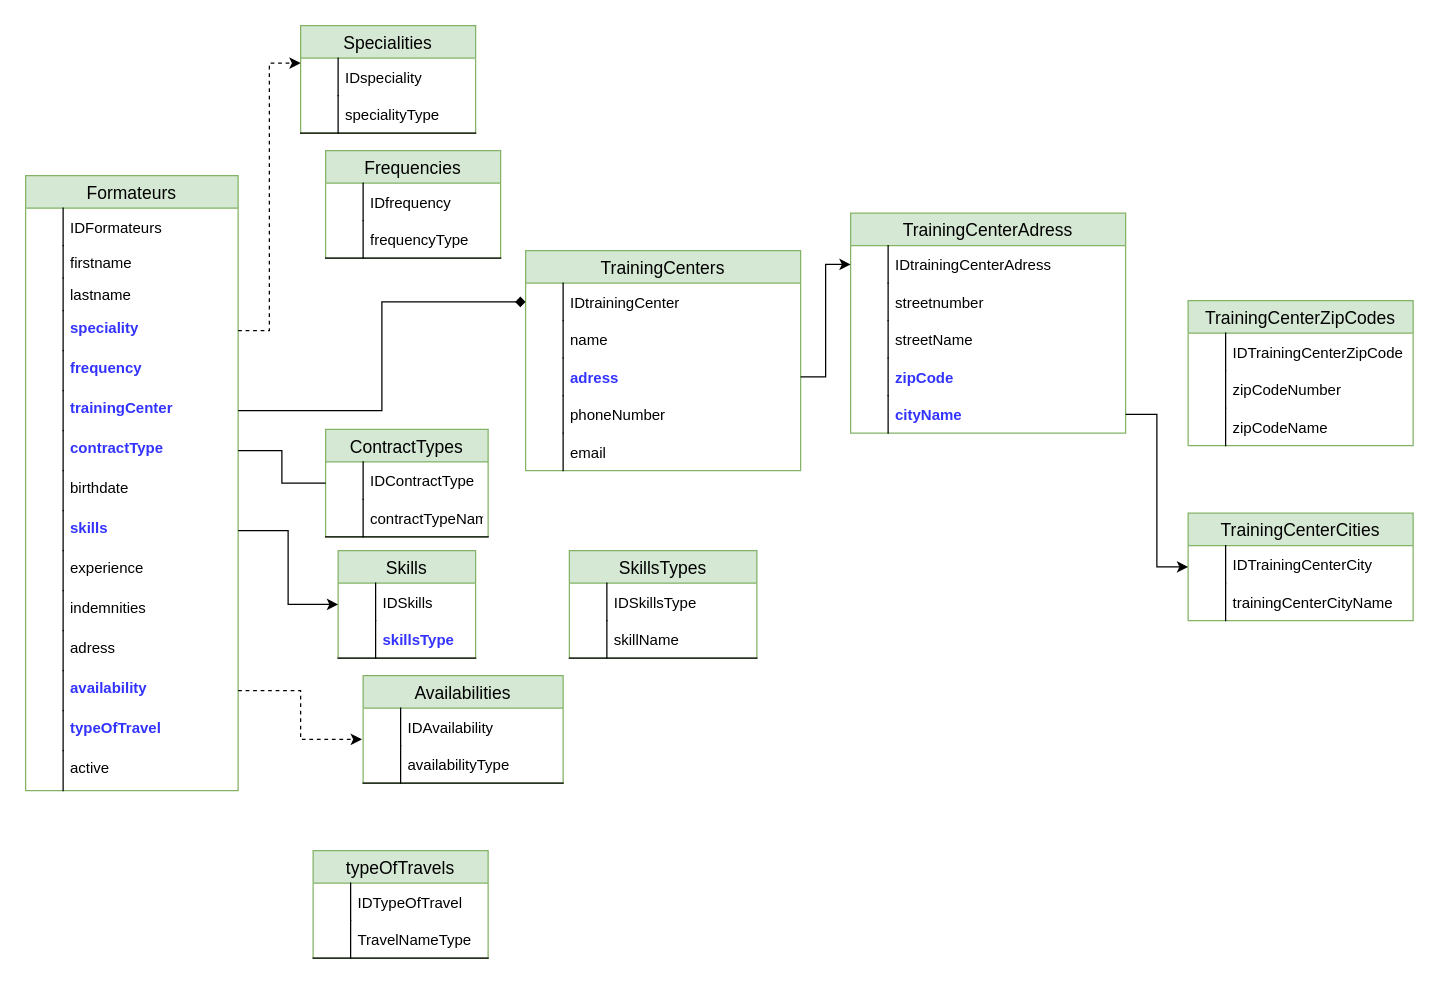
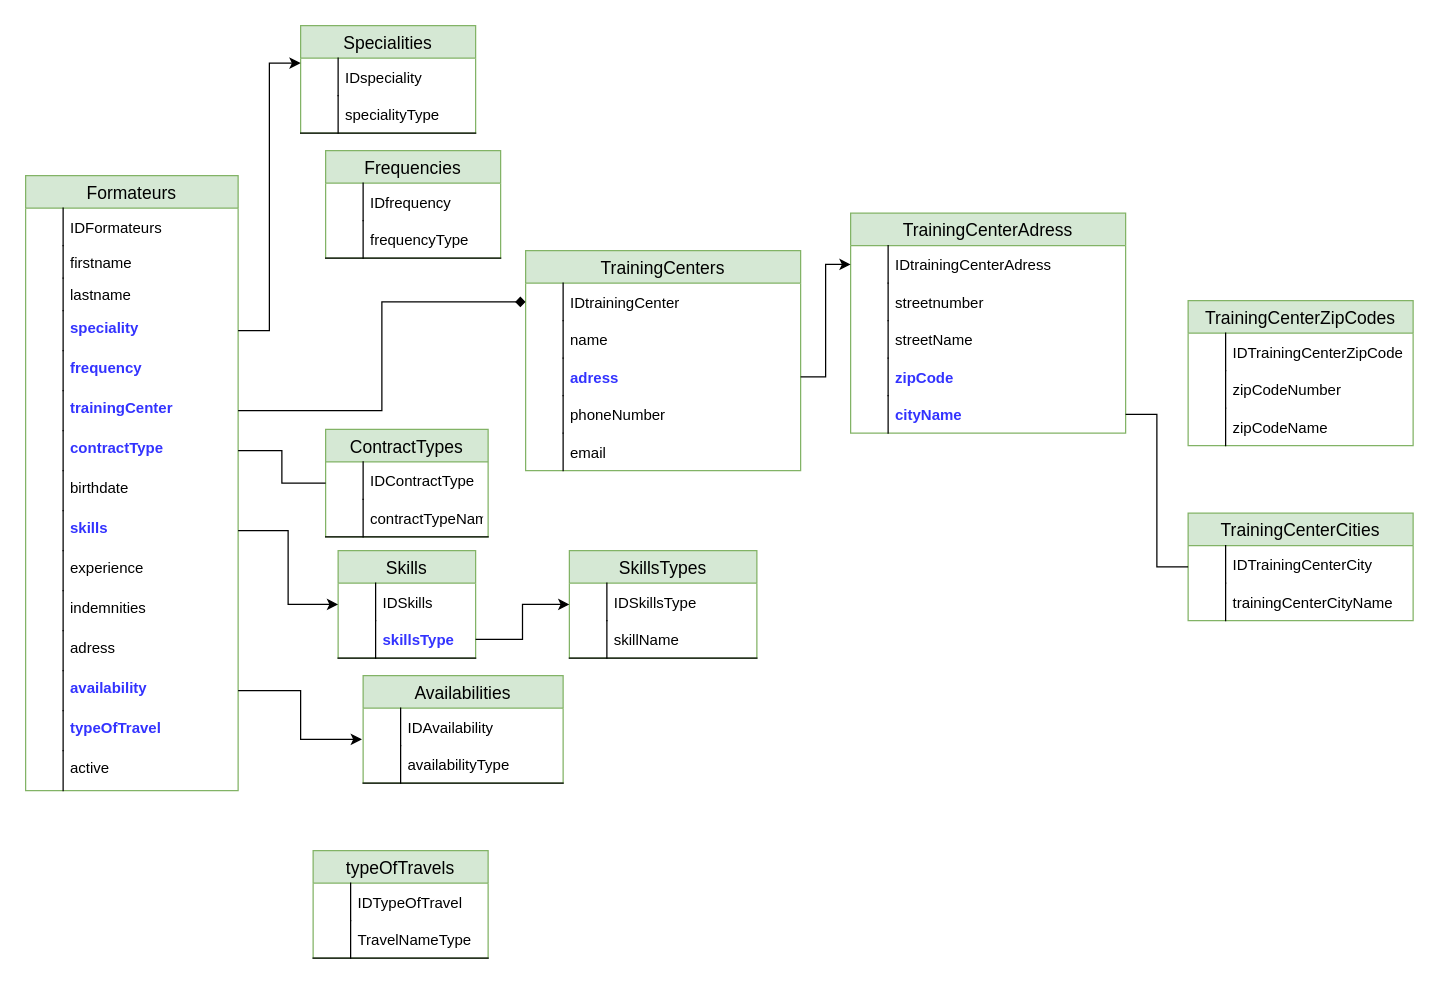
edge "speciality" -> "IDspeciality": style dashed -> solid
edge "cityName" -> "TrainingCenterCities": arrowhead classic -> none
edge "skillsType" -> "SkillsTypes": added
edge "availability" -> "IDAvailability": style dashed -> solid
